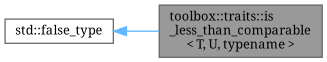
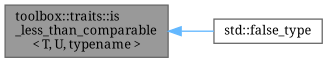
edge "toolbox::traits::is _less_than_comparable < T, U, typename >" -> "std::false_type": reversed
